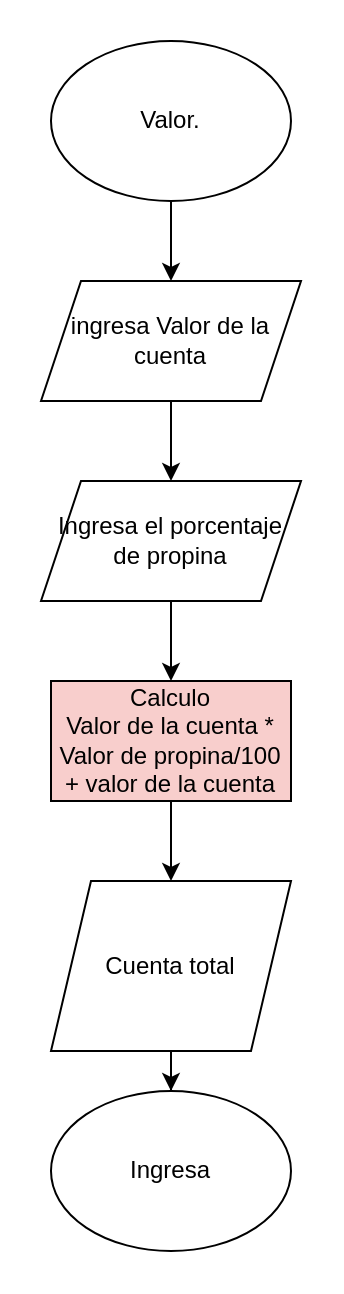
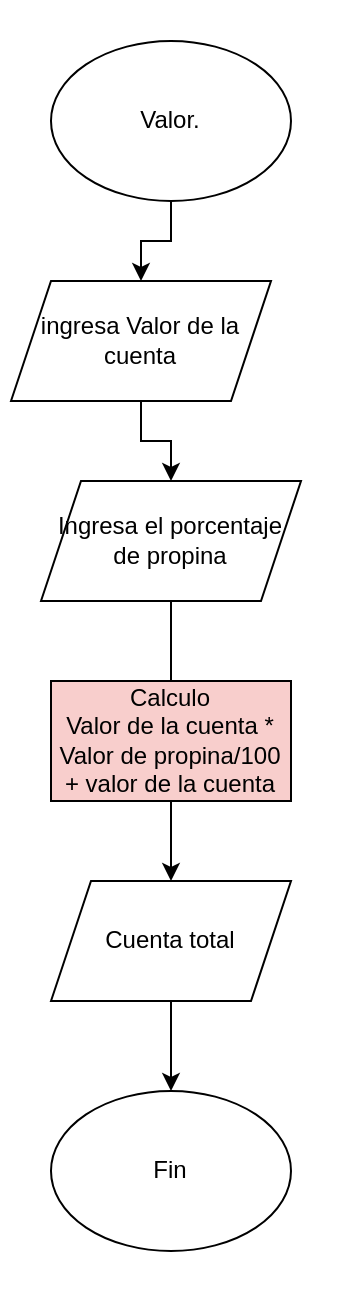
node "ingresa Valor de la cuenta": moved (171, 341) -> (141, 341)
edge "Ingresa el porcentaje de propina" -> "Calculo Valor de la cuenta * Valor de propina/100 + valor de la cuenta": arrowhead classic -> none
node "Cuenta total": size 240x170 -> 240x120
node "Ingresa": label "Ingresa" -> "Fin"
